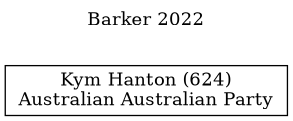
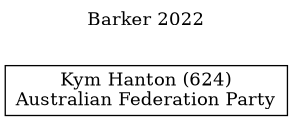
node "Kym Hanton (624) Australian Australian Party": label "Kym Hanton (624) Australian Australian Party" -> "Kym Hanton (624) Australian Federation Party"
